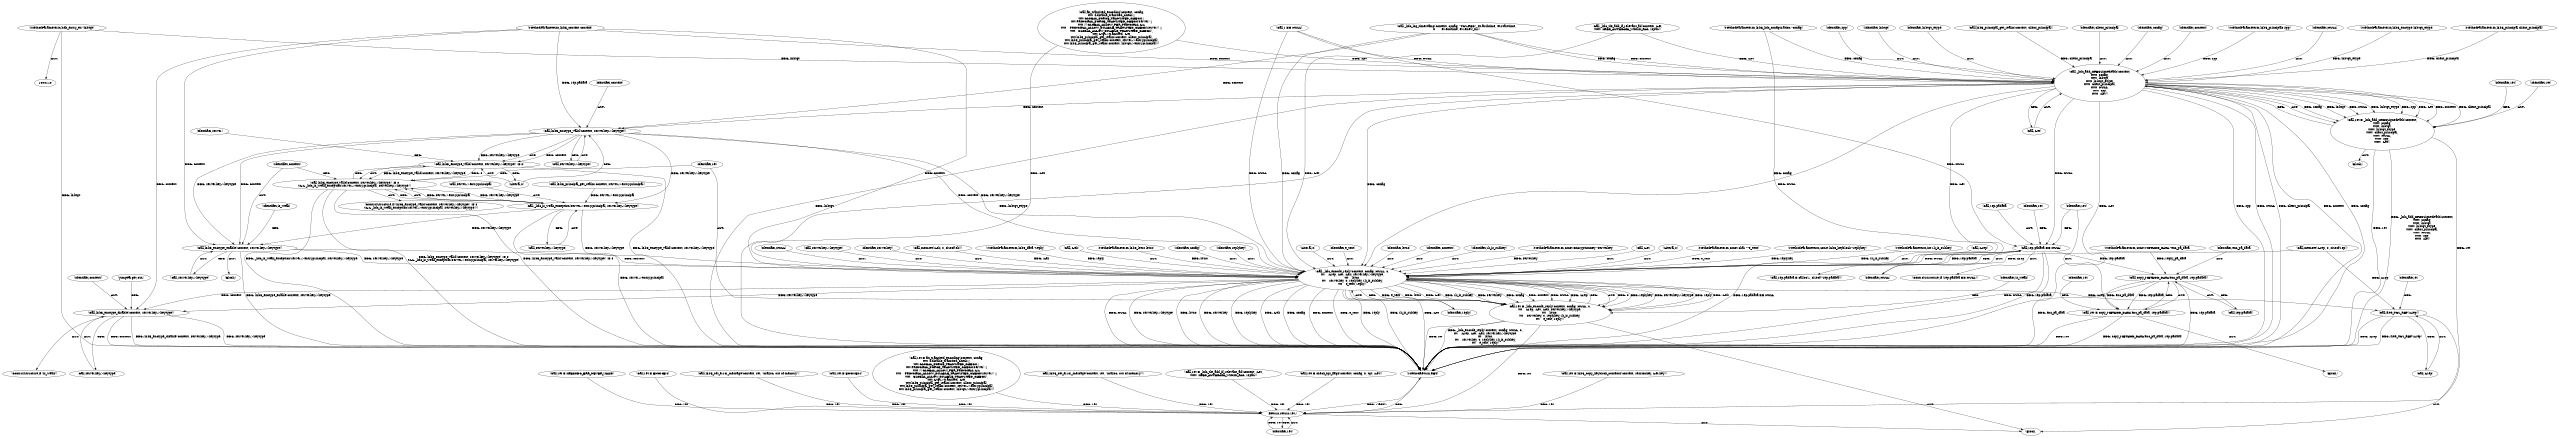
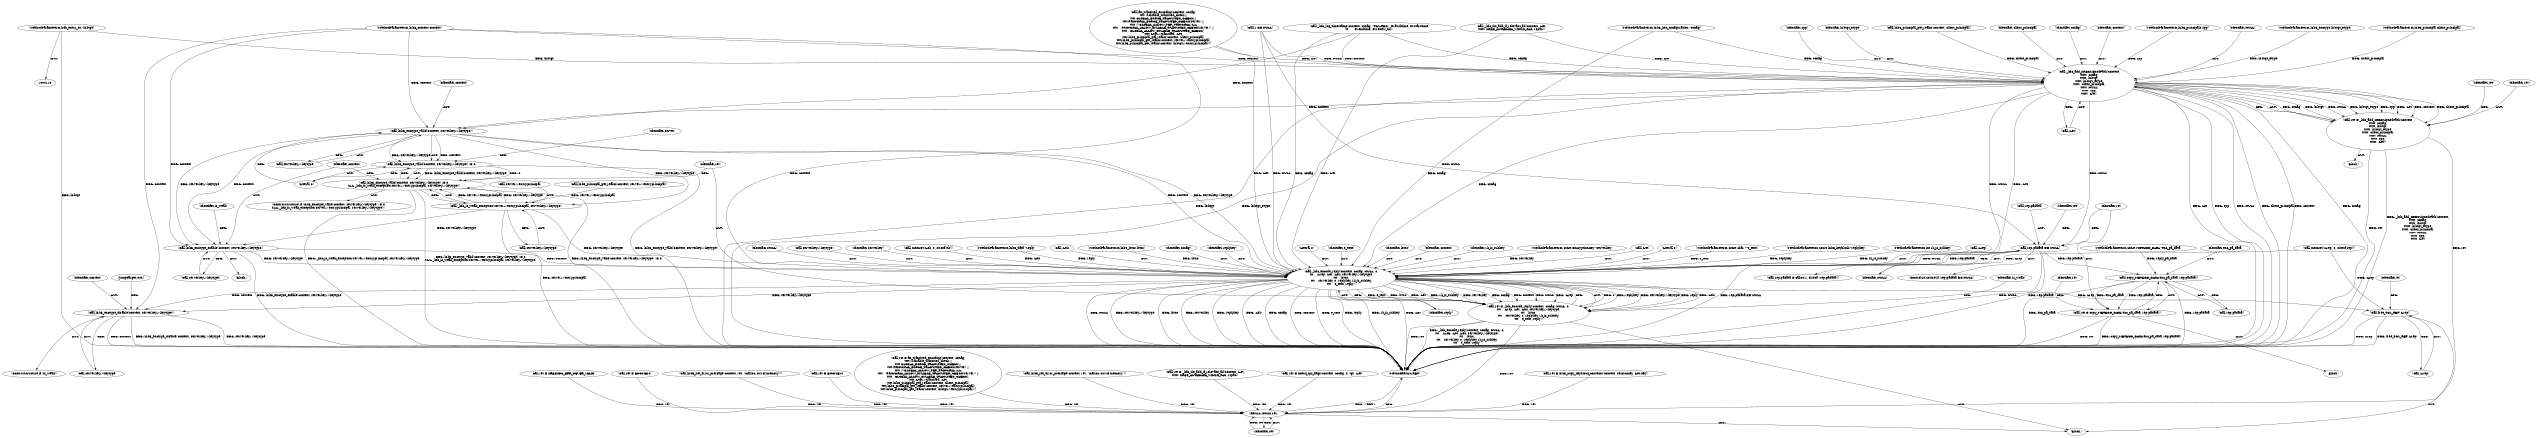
node "(Identifier,krbtgt)": removed
edge "(MethodParameterIn,krb5_context context)" -> "(Call,krb5_enctype_valid(context, serverkey->keytype))": label "DDG: rep.padata" -> "DDG: context"
